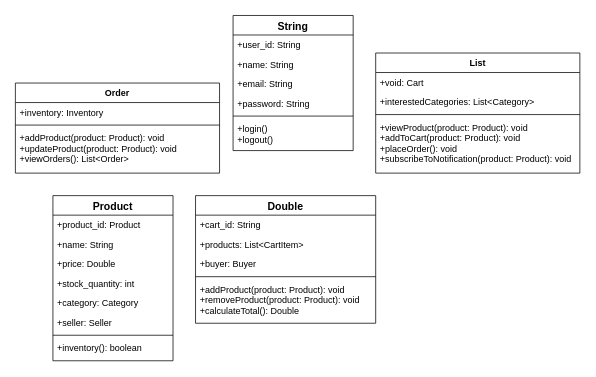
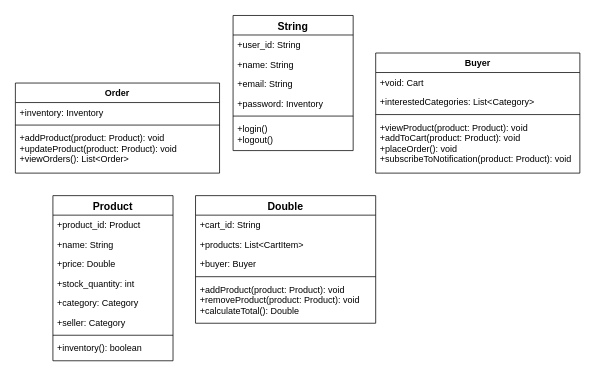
node "List": label "List" -> "Buyer"
node "+password: String": label "+password: String" -> "+password: Inventory"
node "+seller: Seller": label "+seller: Seller" -> "+seller: Category"
